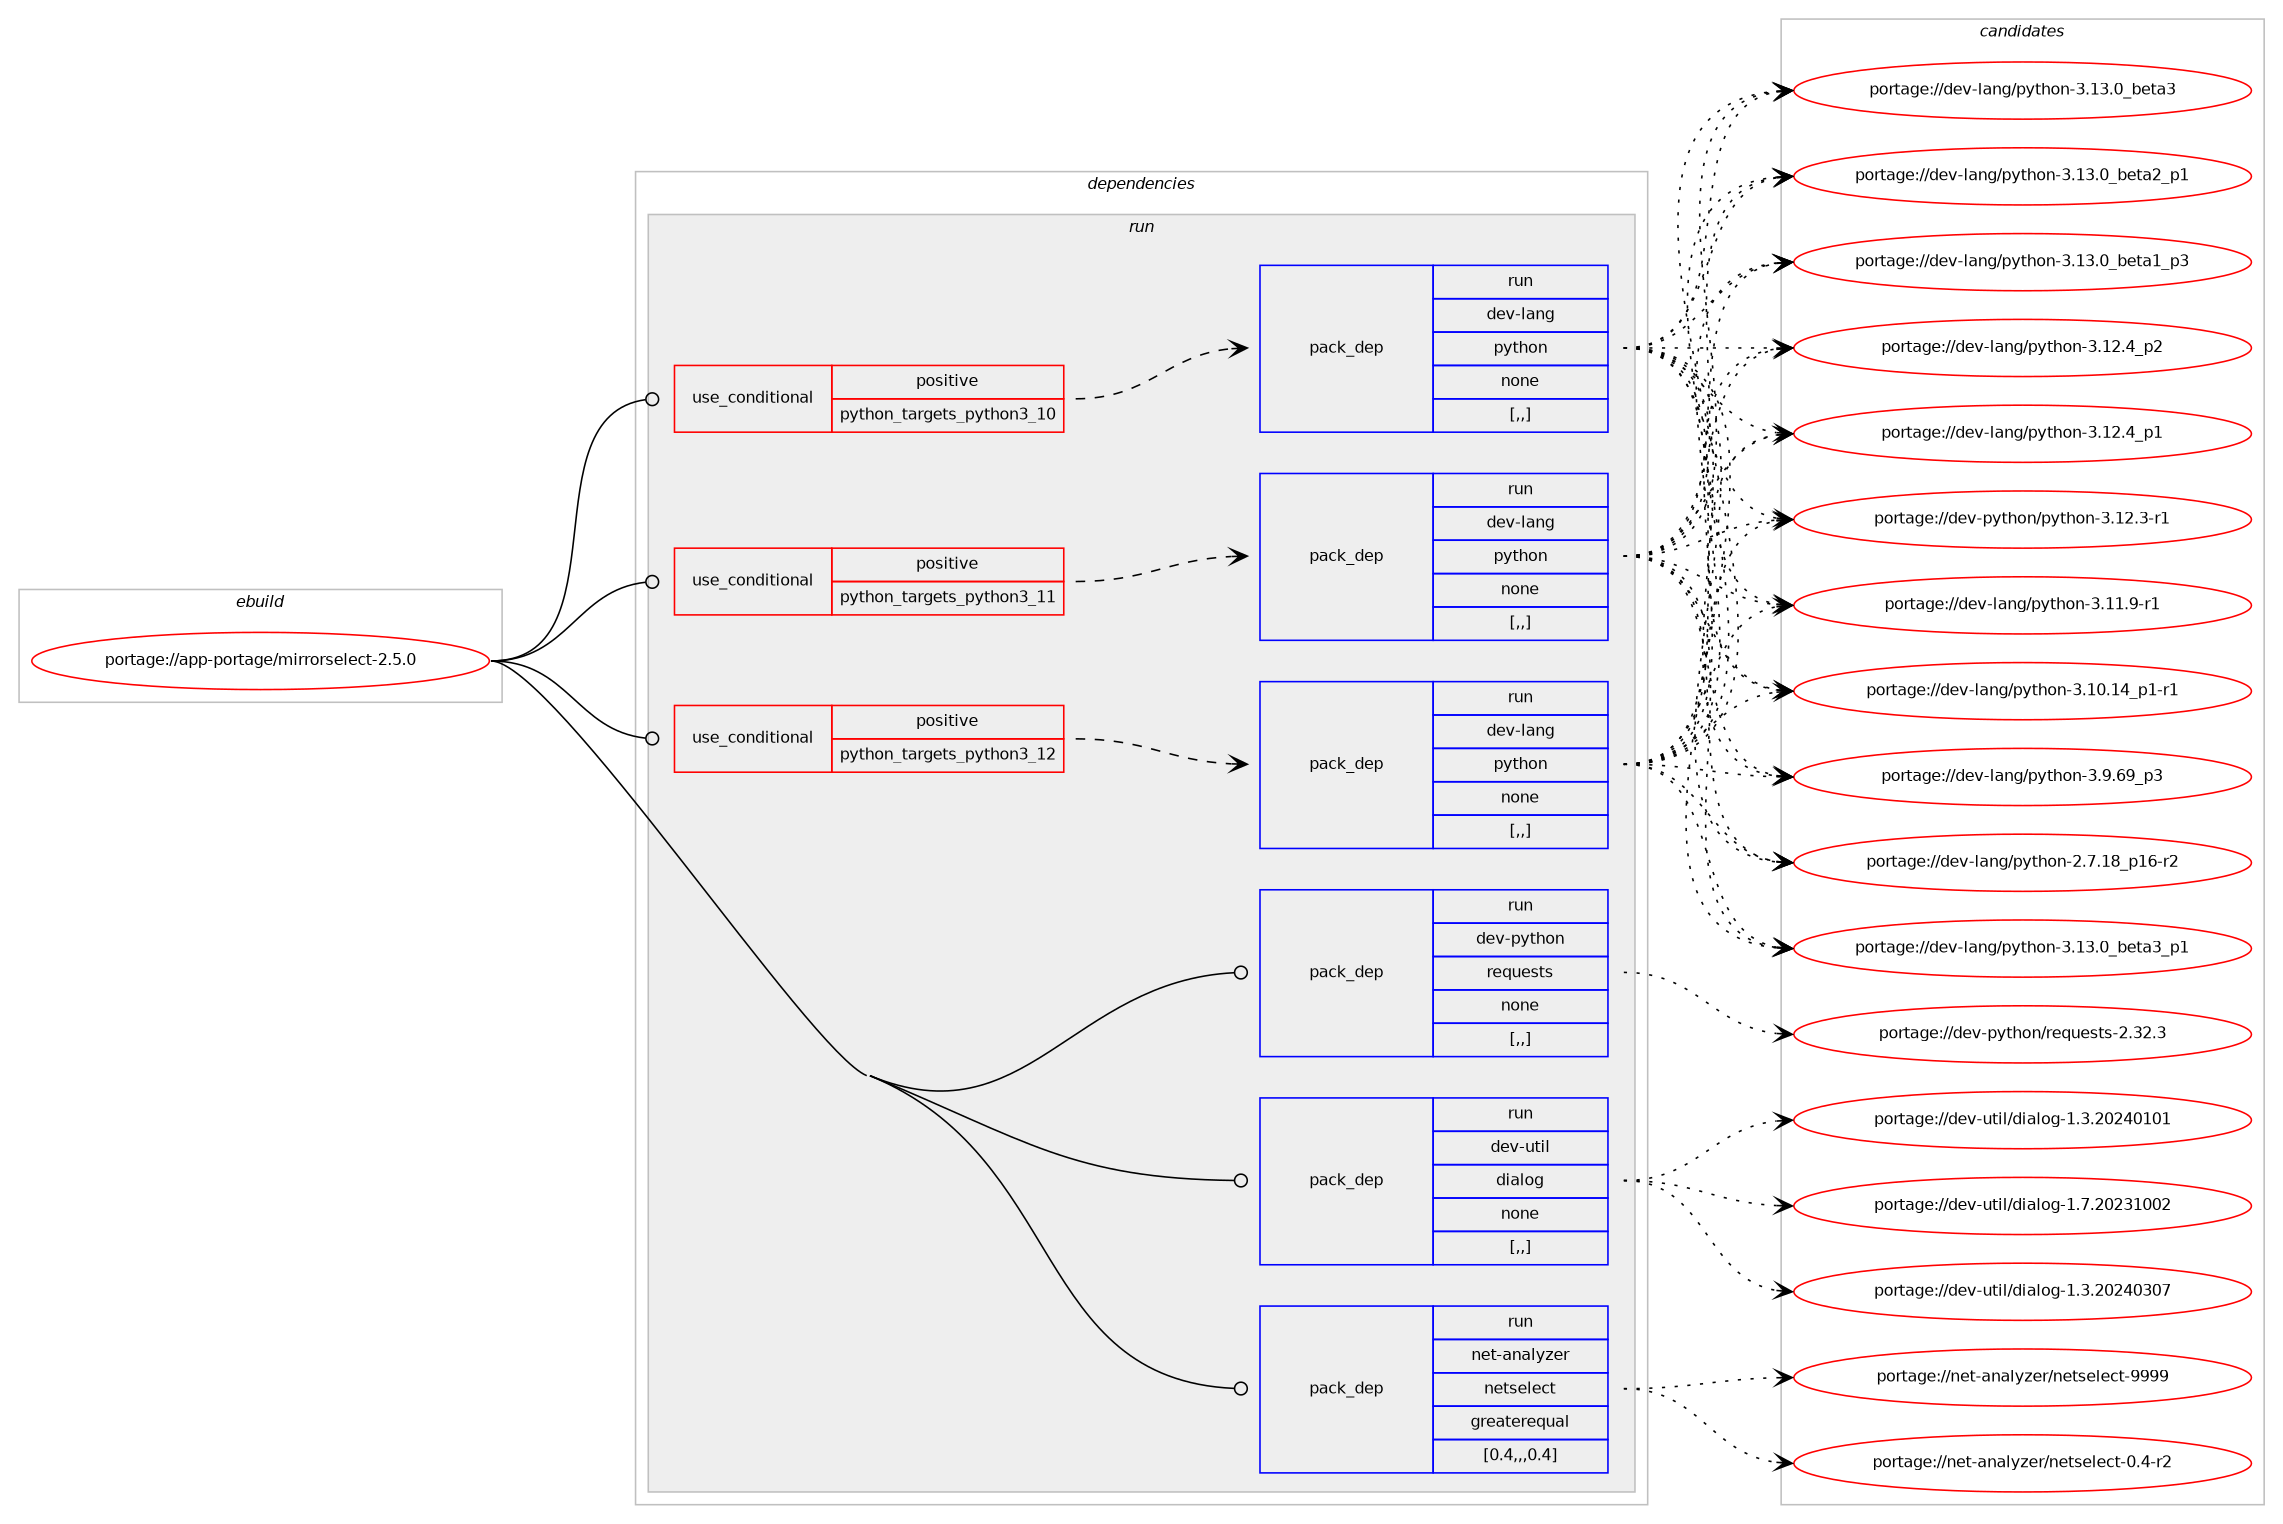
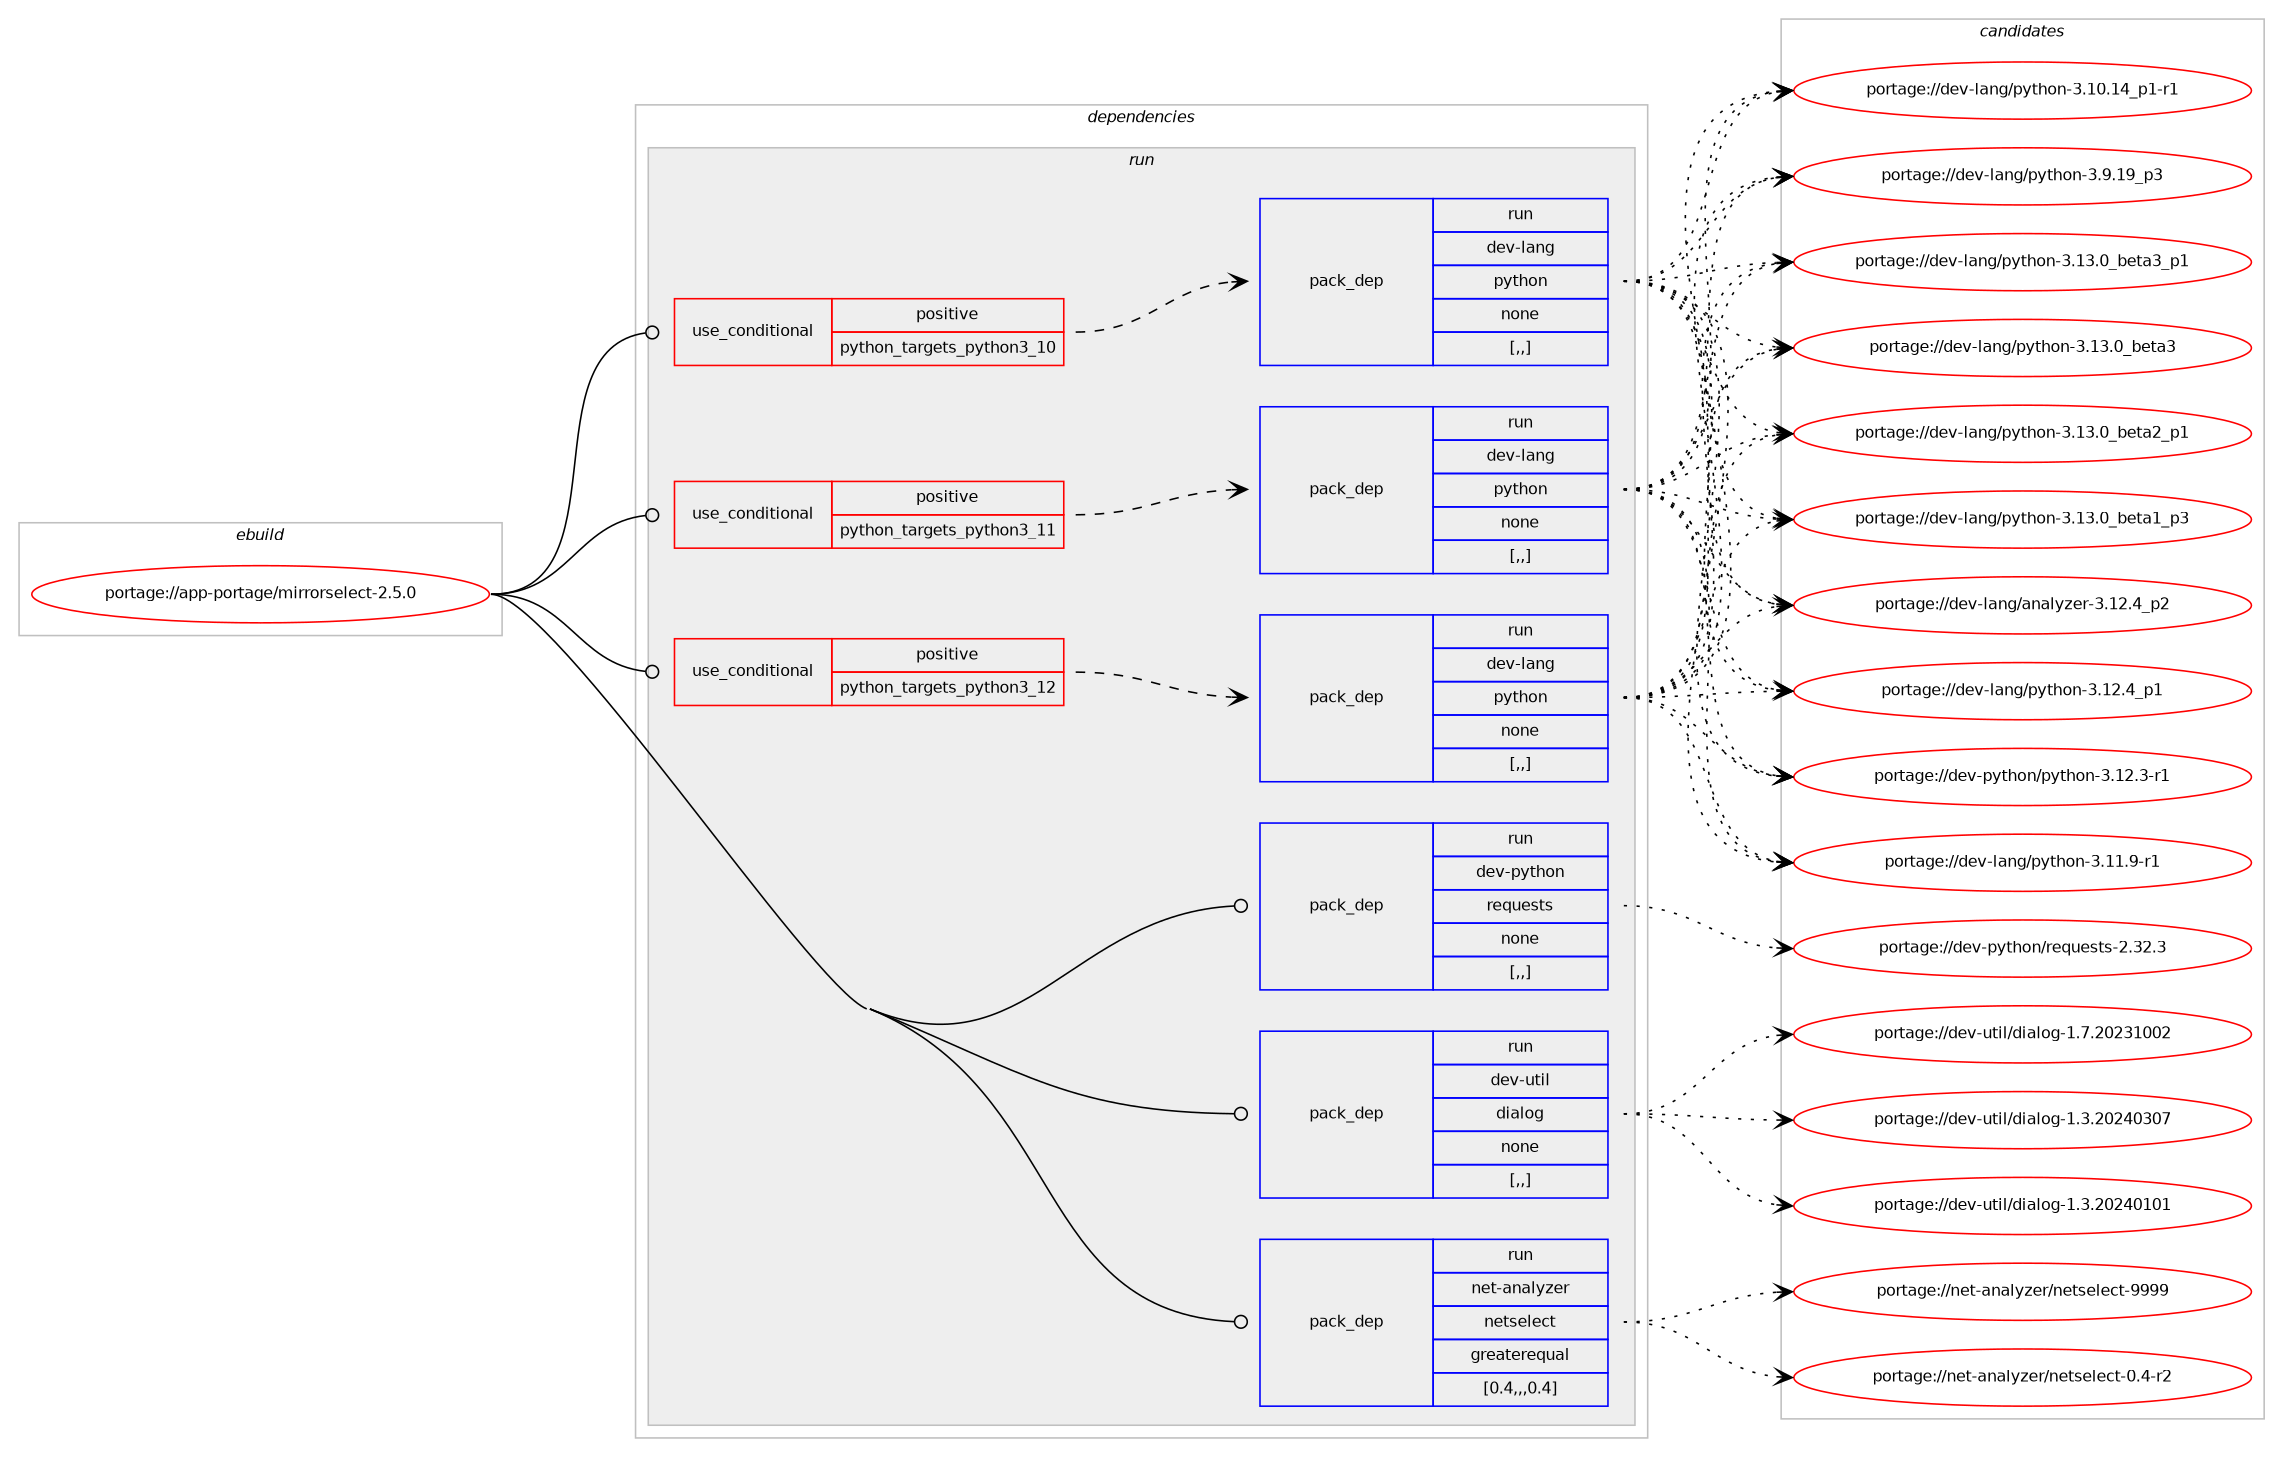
node "portage://dev-lang/python-3.12.4_p2": label "portage://dev-lang/python-3.12.4_p2" -> "portage://dev-lang/analyzer-3.12.4_p2"
node "portage://dev-lang/python-3.9.69_p3": label "portage://dev-lang/python-3.9.69_p3" -> "portage://dev-lang/python-3.9.19_p3"
node "portage://dev-lang/python-2.7.18_p16-r2": removed
